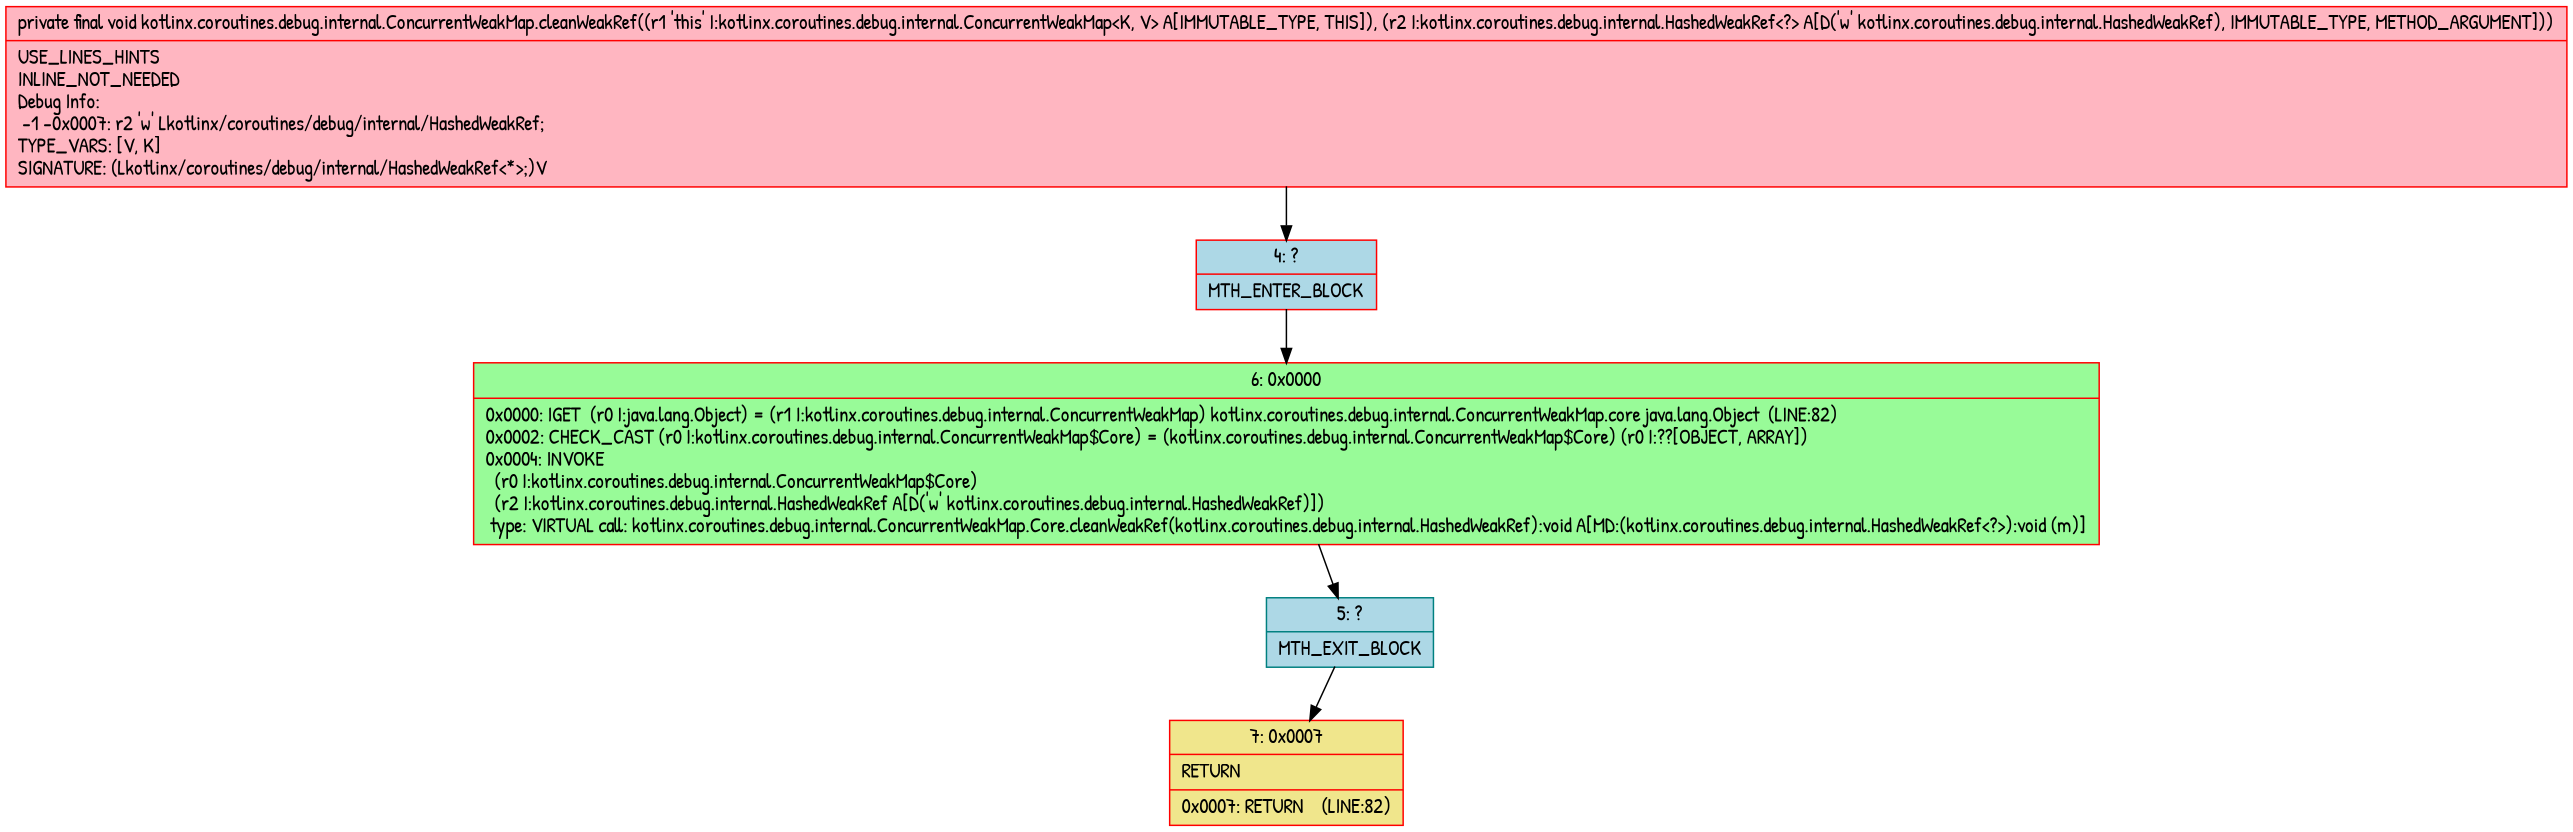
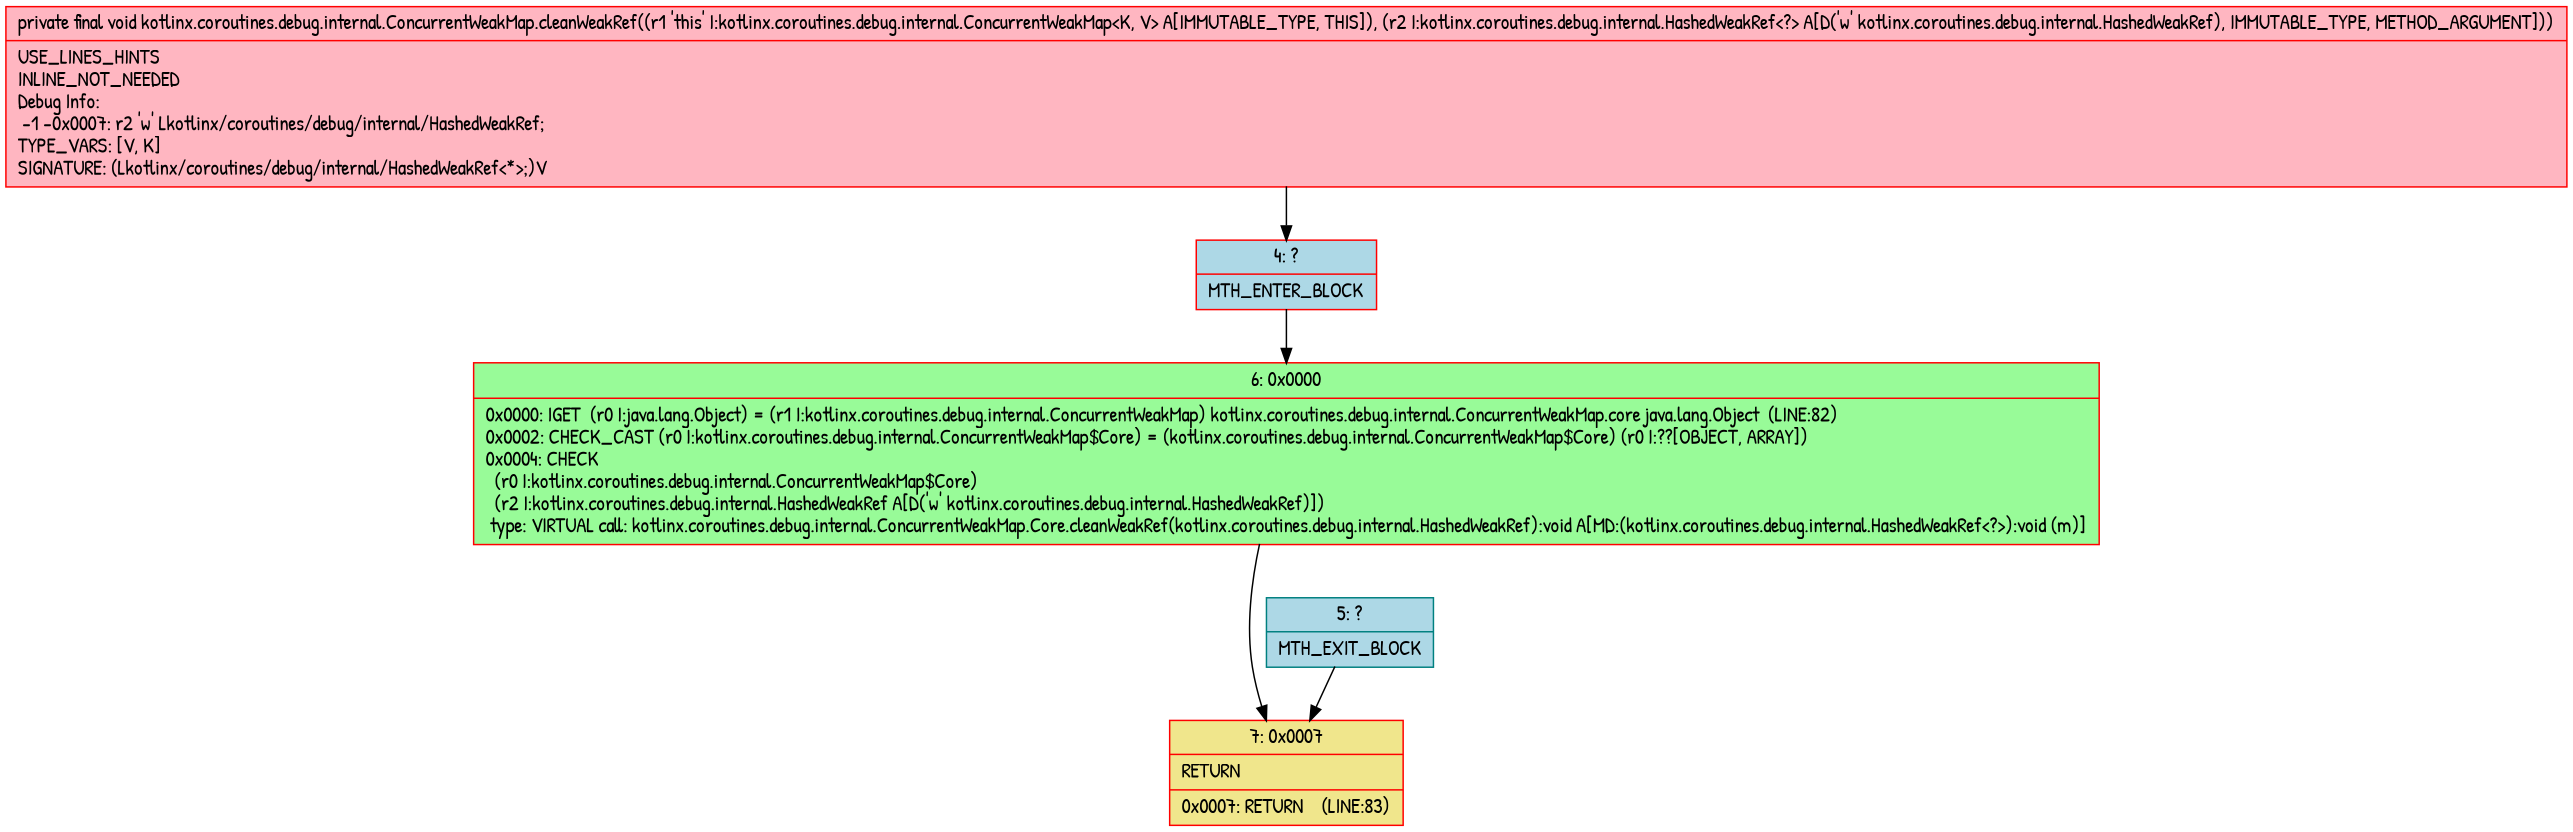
node "6: 0x0000": text "0x0004: INVOKE" -> "0x0004: CHECK"
edge "6: 0x0000" -> "5: ?": now "6: 0x0000" -> "7: 0x0007"
node "7: 0x0007": text "0x0007: RETURN    (LINE:82)" -> "0x0007: RETURN    (LINE:83)"
